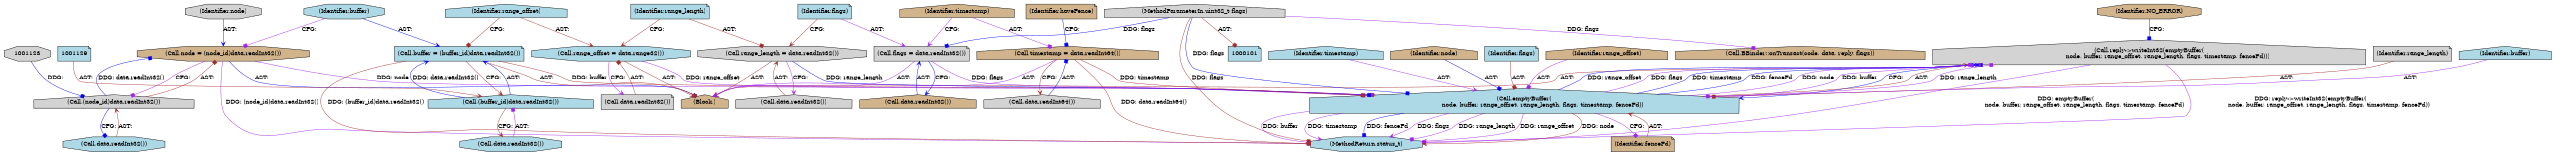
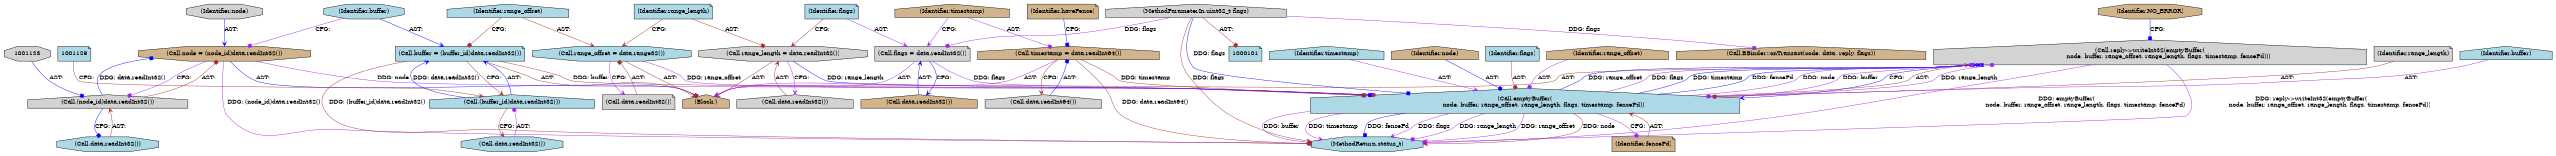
edge "(MethodParameterIn,uint32_t flags)" -> "(Call,flags = data.readInt32())": color blue -> purple
edge "1001123" -> "(Call,(node_id)data.readInt32())": label "DDG: " -> "AST: "
edge "1001129" -> "(Call,(buffer_id)data.readInt32())": label "AST: " -> "CFG: "
edge "(MethodParameterIn,uint32_t flags)" -> "(MethodReturn,status_t)": arrowhead box -> vee
